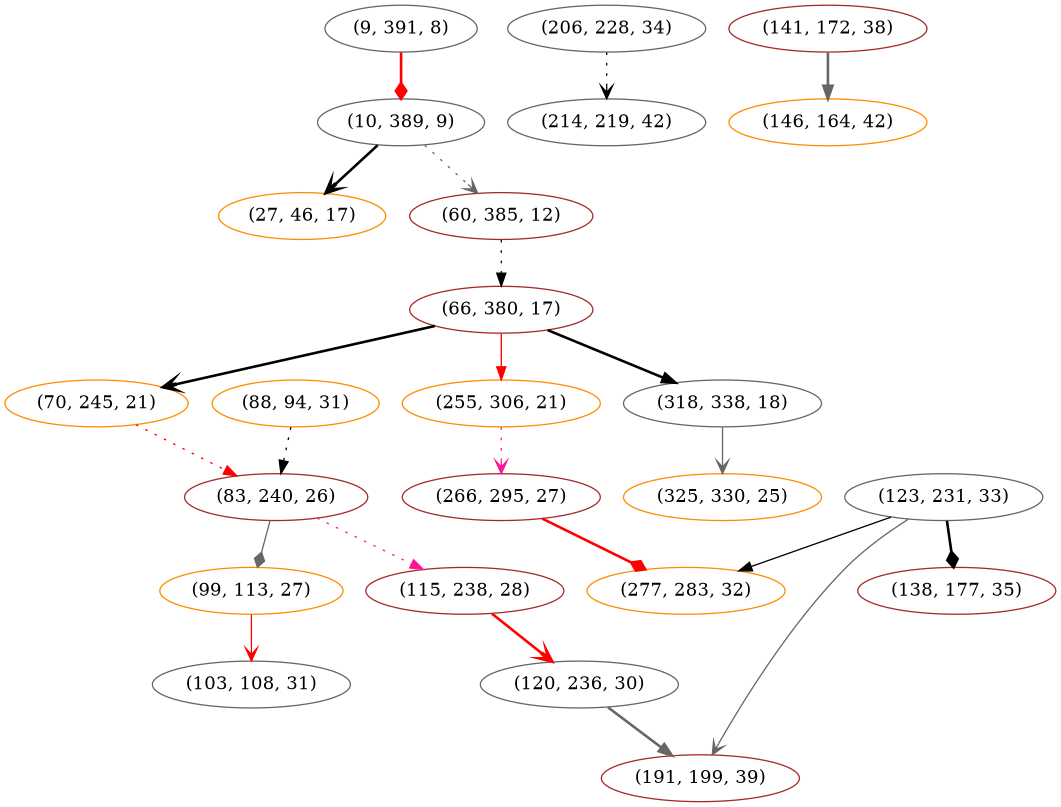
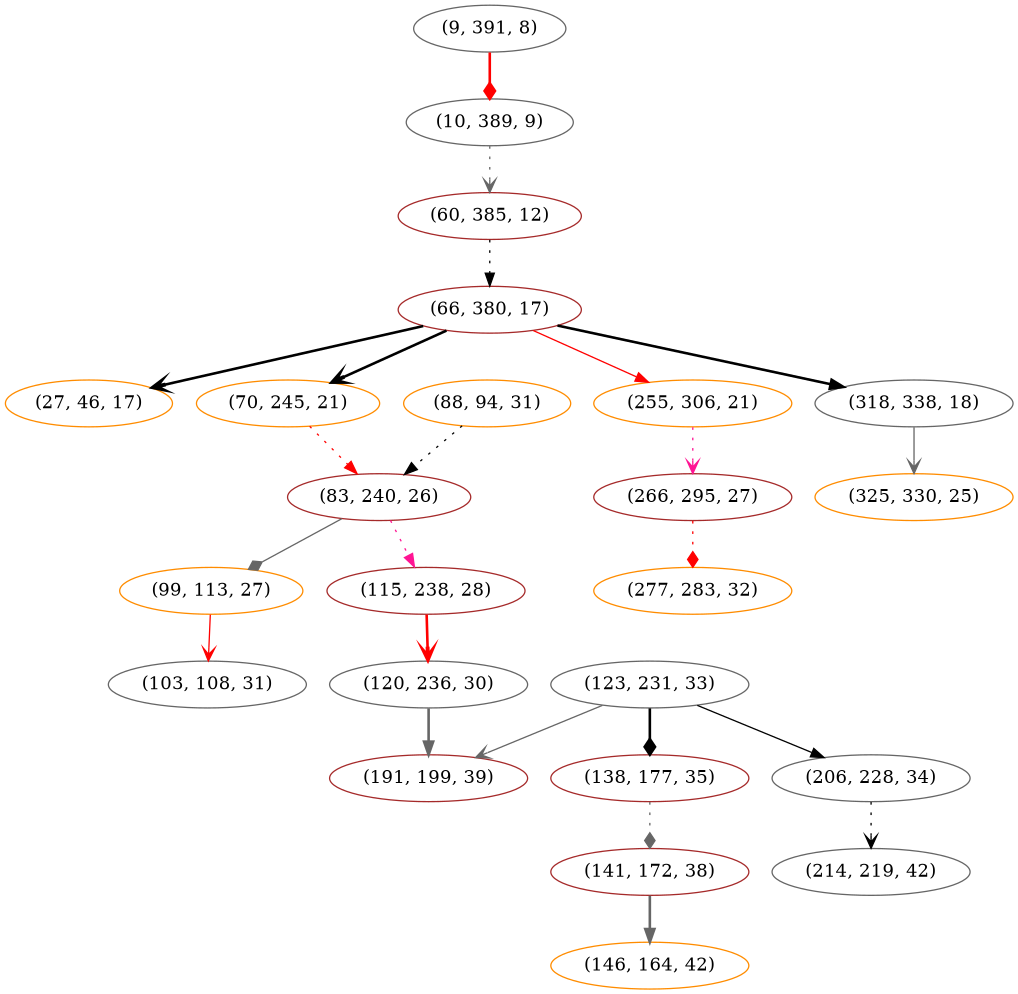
edge "(10, 389, 9)" -> "(27, 46, 17)": now "(66, 380, 17)" -> "(27, 46, 17)"
edge "(266, 295, 27)" -> "(277, 283, 32)": style bold -> dotted
edge "(123, 231, 33)" -> "(277, 283, 32)": now "(123, 231, 33)" -> "(206, 228, 34)"
edge "(138, 177, 35)" -> "(141, 172, 38)": added
